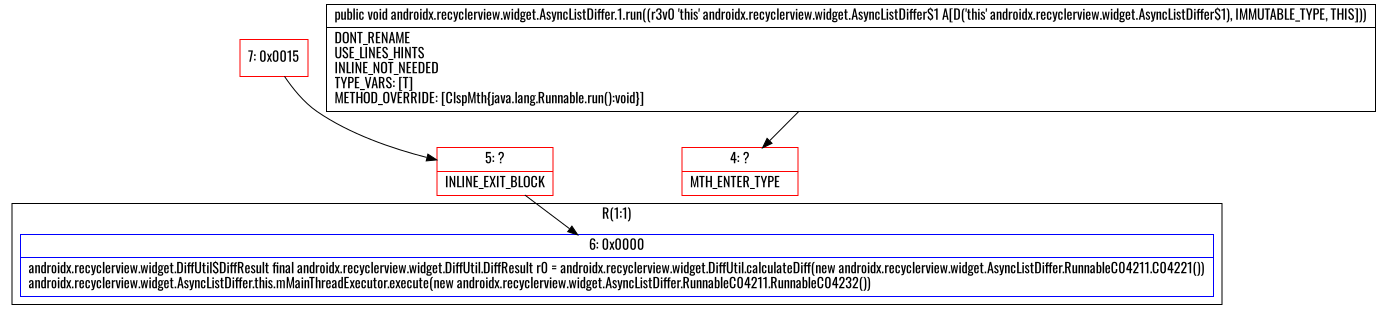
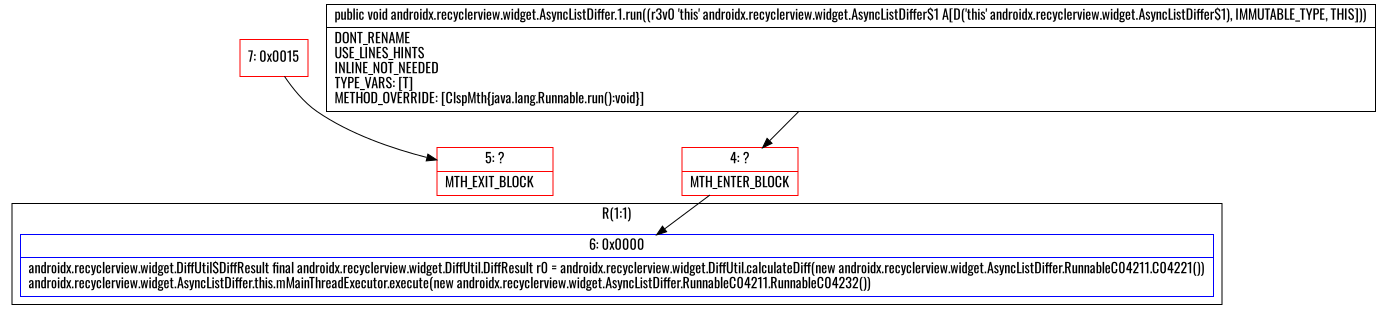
node "5: ?": text "INLINE_EXIT_BLOCK" -> "MTH_EXIT_BLOCK"
node "4: ?": text "MTH_ENTER_TYPE" -> "MTH_ENTER_BLOCK"
edge "5: ?" -> "6: 0x0000": now "4: ?" -> "6: 0x0000"
